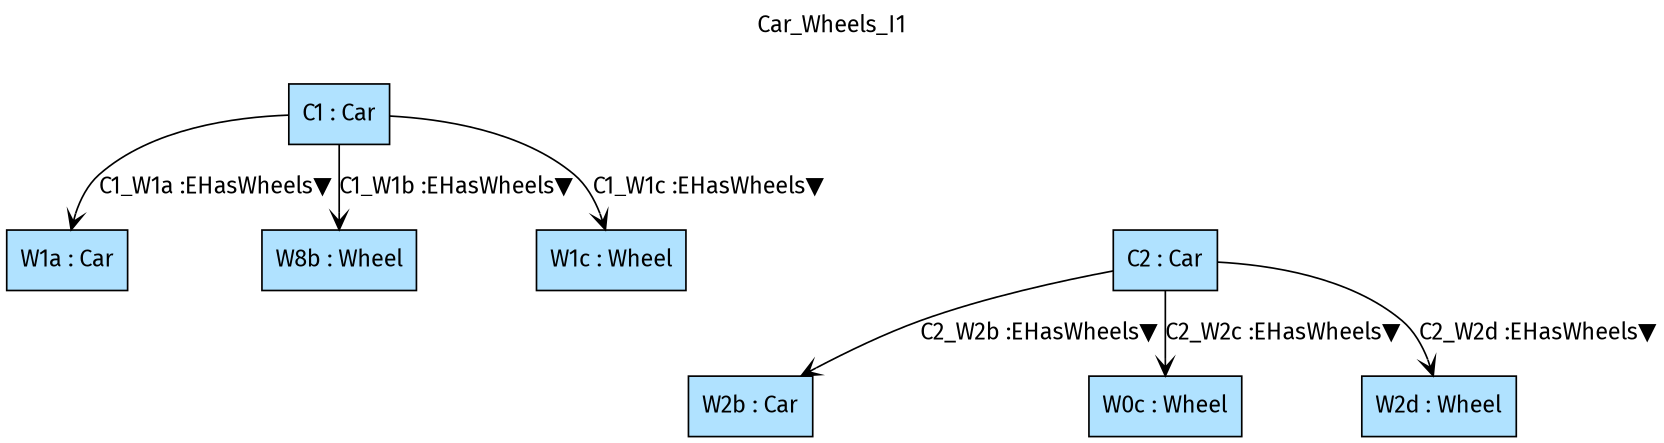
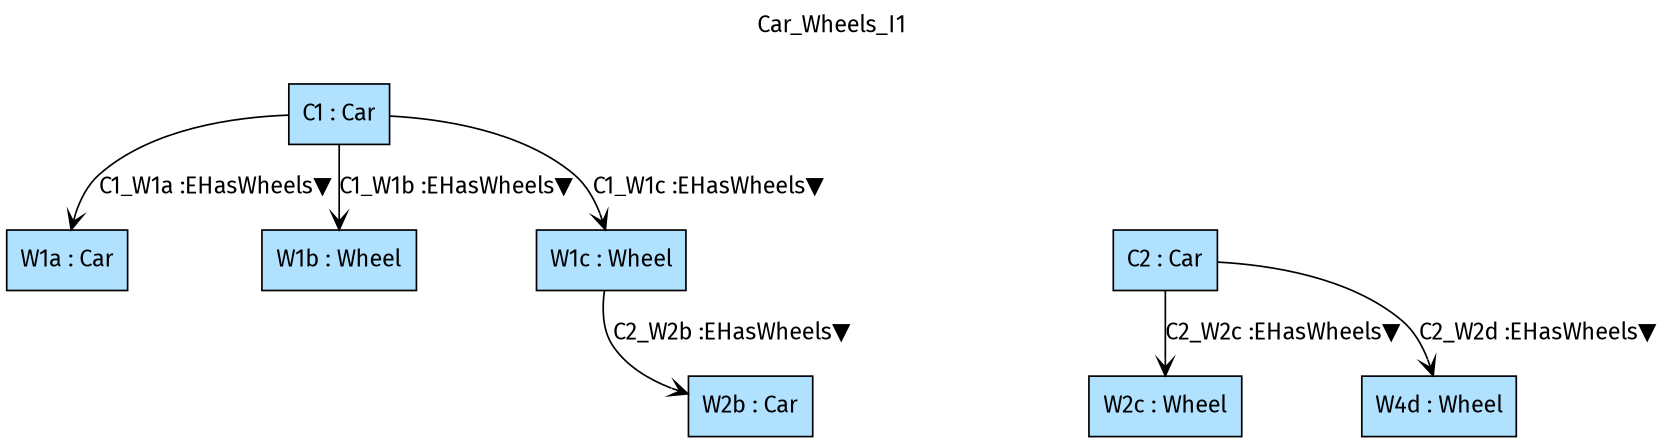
node "W8b : Wheel": label "W8b : Wheel" -> "W1b : Wheel"
edge "C2 : Car" -> "W2b : Car": now "W1c : Wheel" -> "W2b : Car"
node "W0c : Wheel": label "W0c : Wheel" -> "W2c : Wheel"
node "W2d : Wheel": label "W2d : Wheel" -> "W4d : Wheel"
